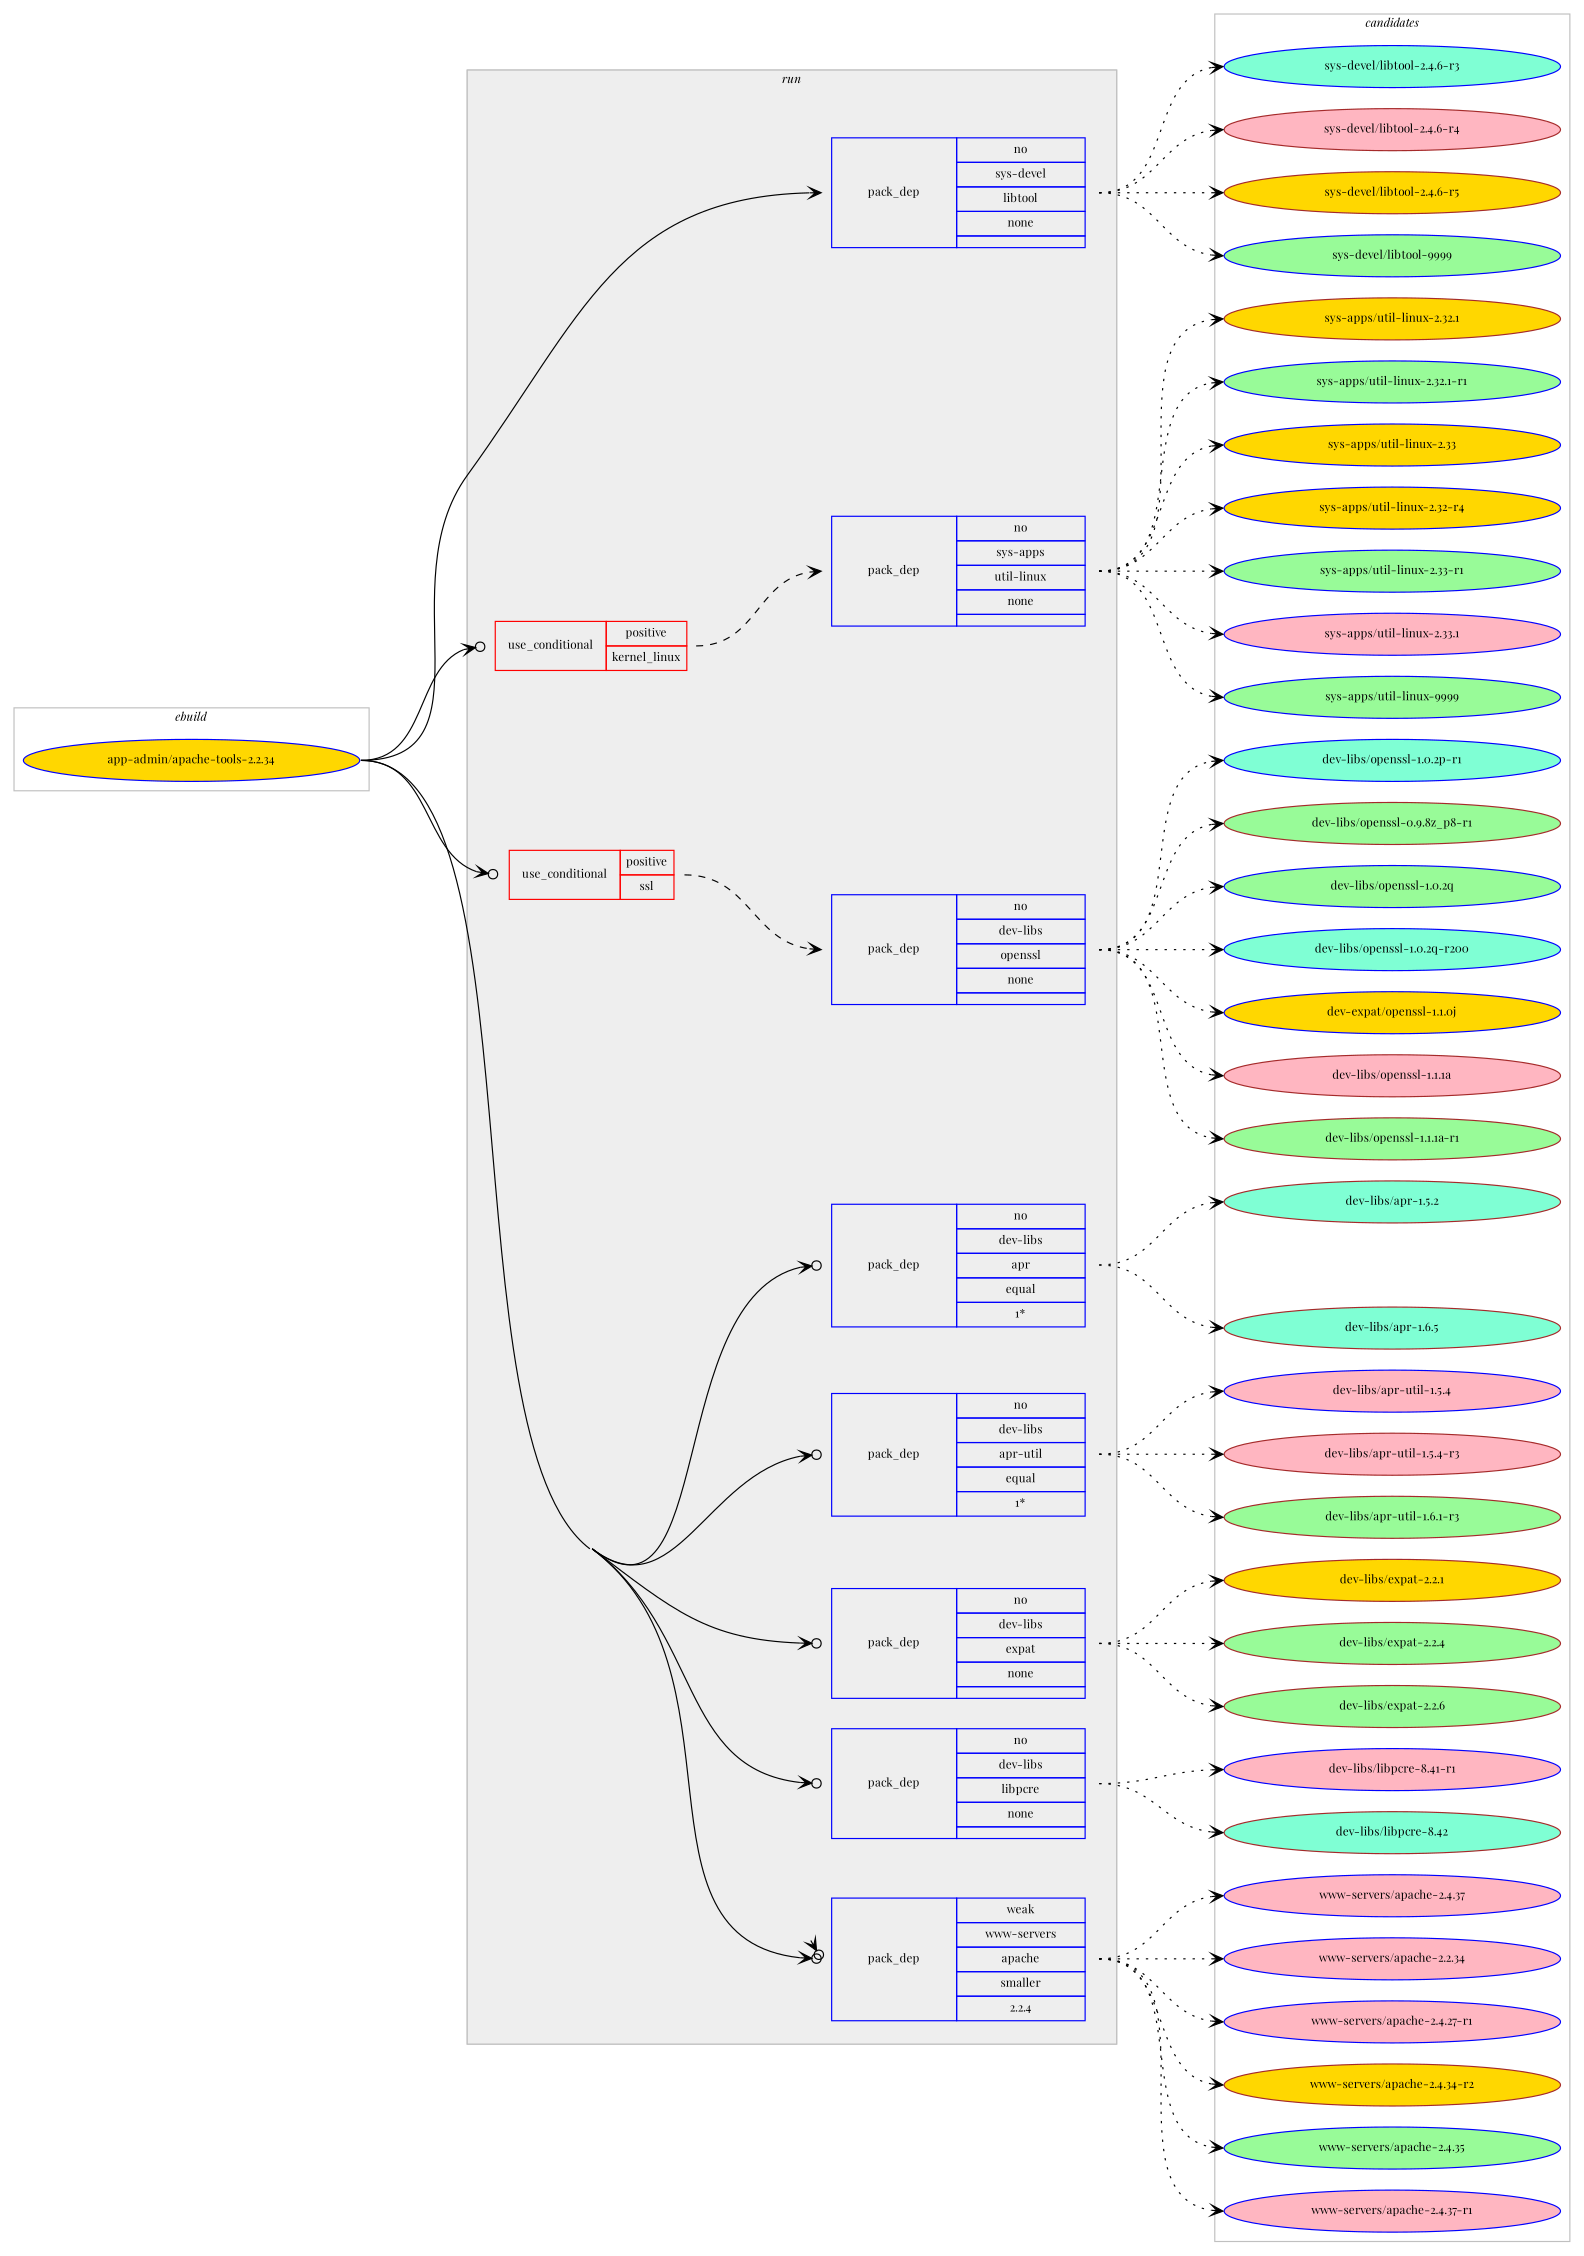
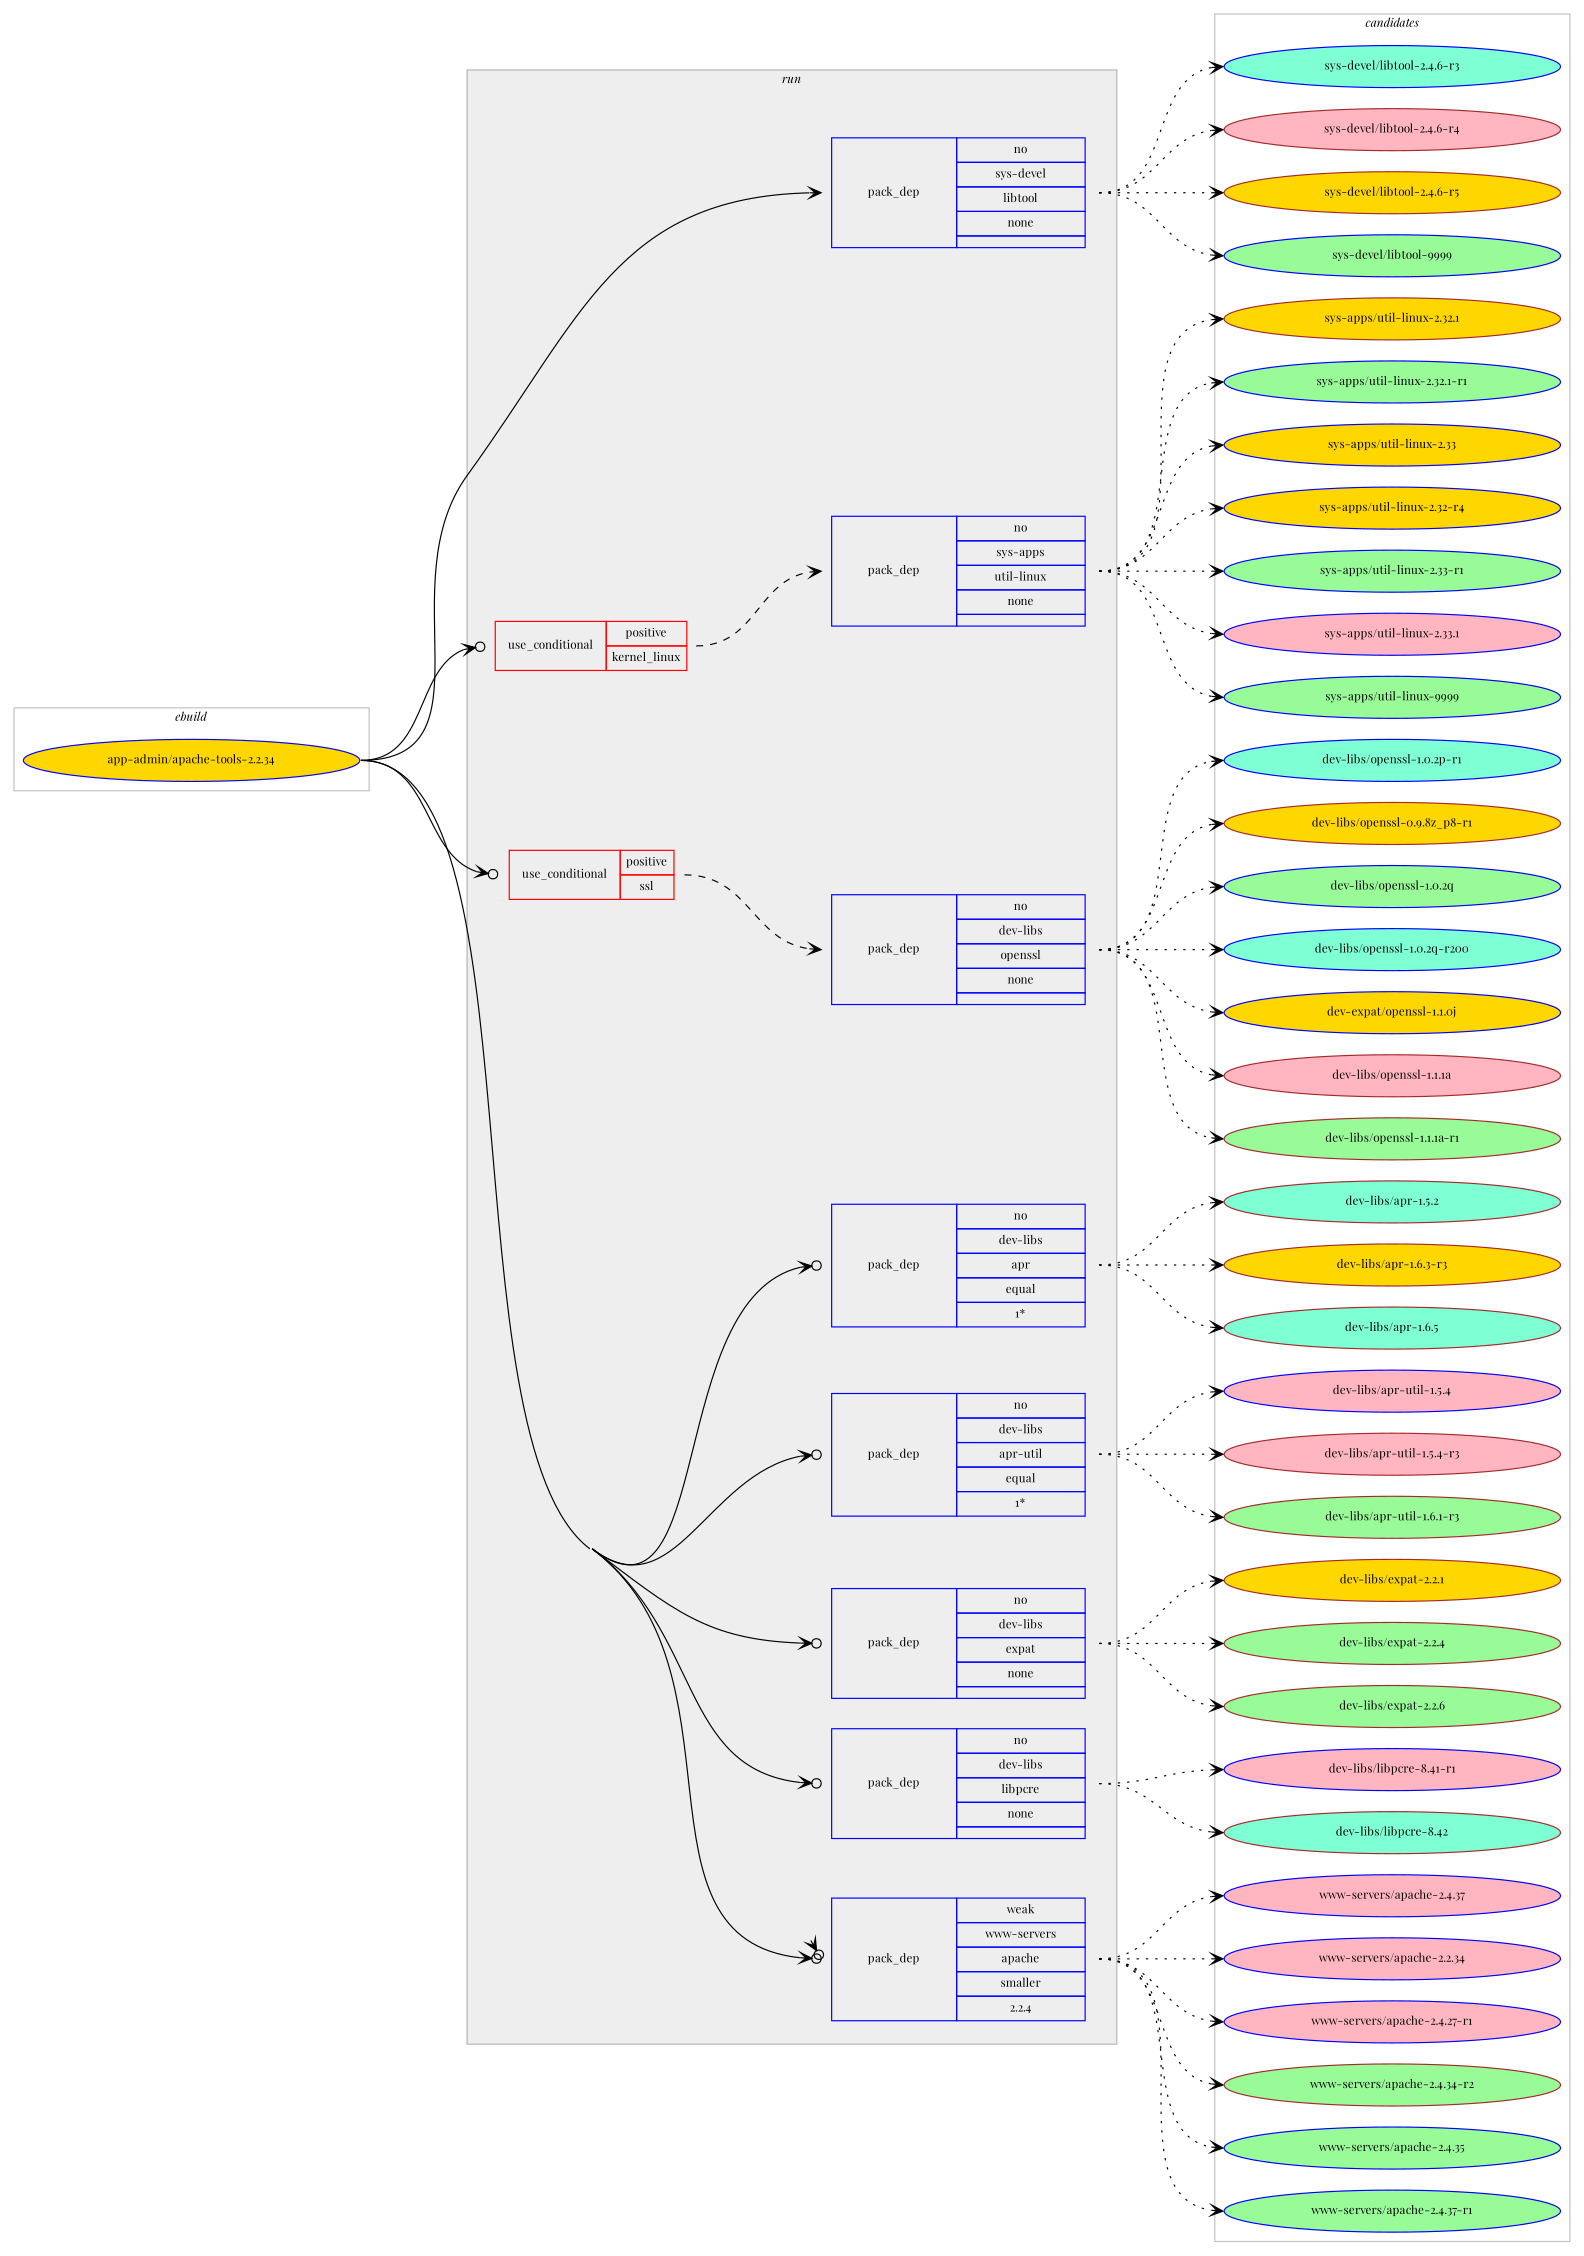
node "dev-libs/openssl-0.9.8z_p8-r1": fillcolor palegreen -> gold
node "dev-libs/apr-1.6.3-r3": added
node "www-servers/apache-2.4.34-r2": fillcolor gold -> palegreen
node "www-servers/apache-2.4.37-r1": fillcolor lightpink -> palegreen
